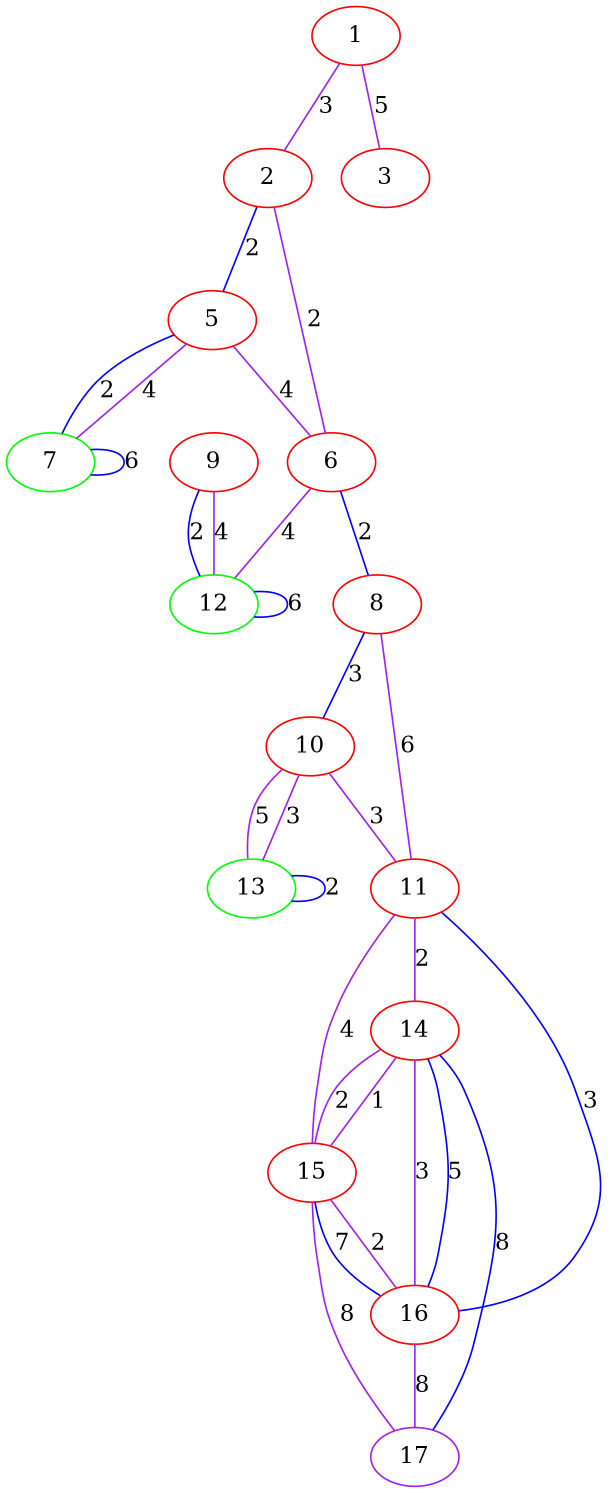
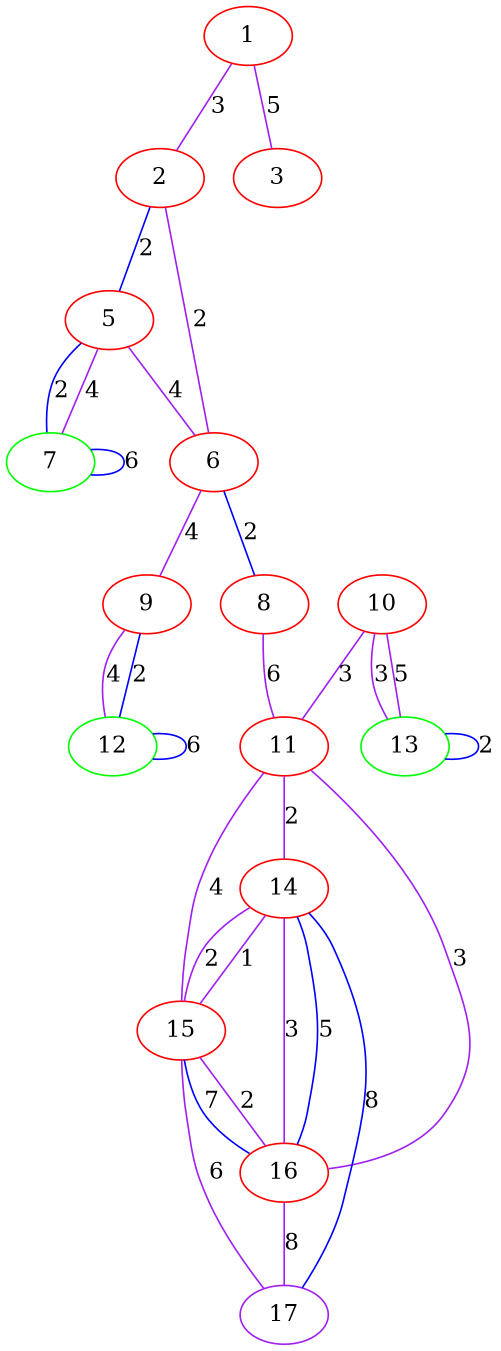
edge "6" -- "12": now "6" -- "9"
edge "8" -- "10": removed, label "3"
edge "11" -- "16": color blue -> purple
edge "15" -- "17": label "8" -> "6"
